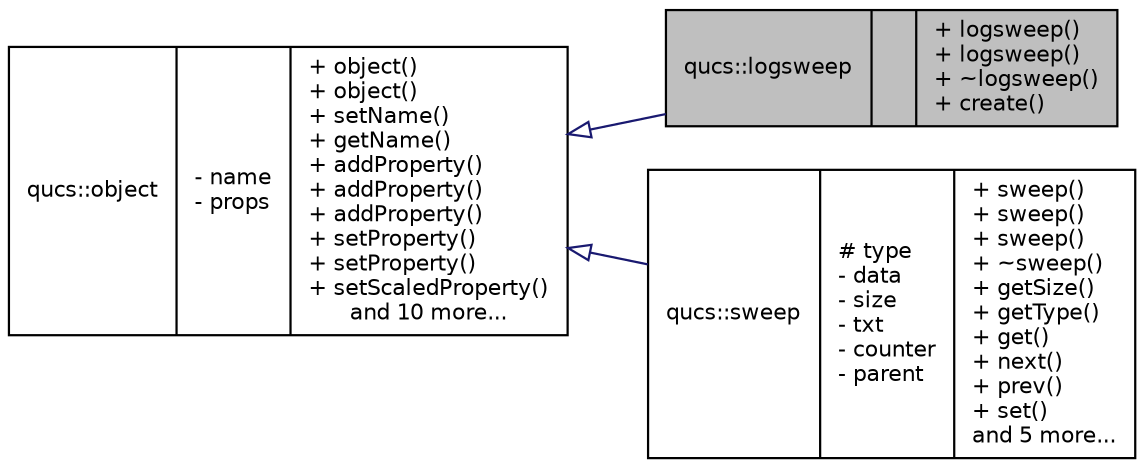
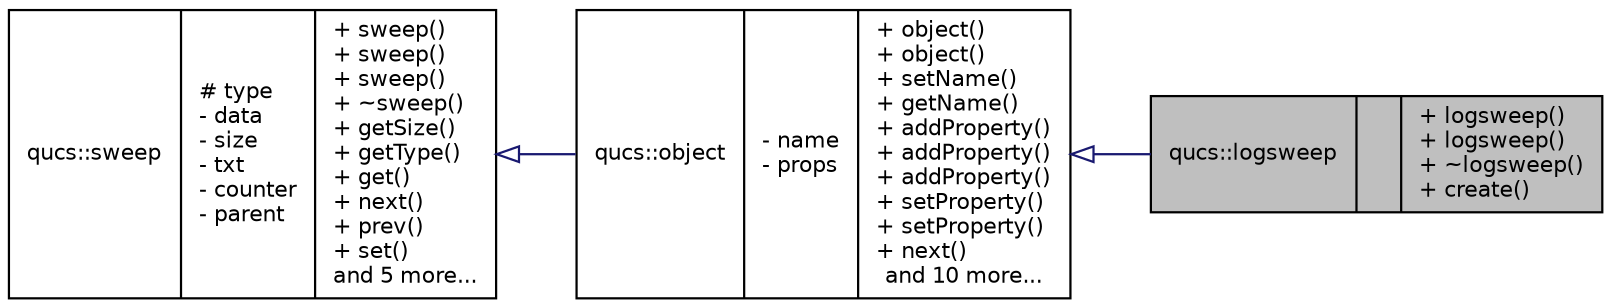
edge "qucs::sweep" -> "qucs::object": reversed
node "qucs::object": text "+ setScaledProperty()" -> "+ next()"
